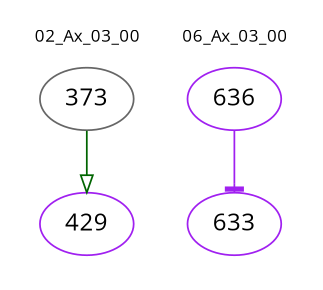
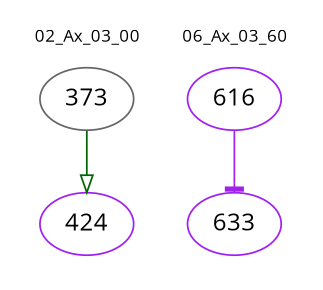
cluster "06_Ax_03_00": label "06_Ax_03_00" -> "06_Ax_03_60"
node "636": label "636" -> "616"
node "429": label "429" -> "424"
